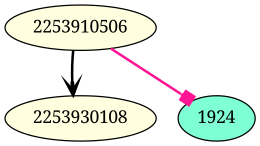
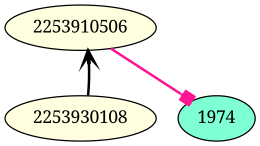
edge "2253910506" -> "2253930108": reversed
node "1924": label "1924" -> "1974"
